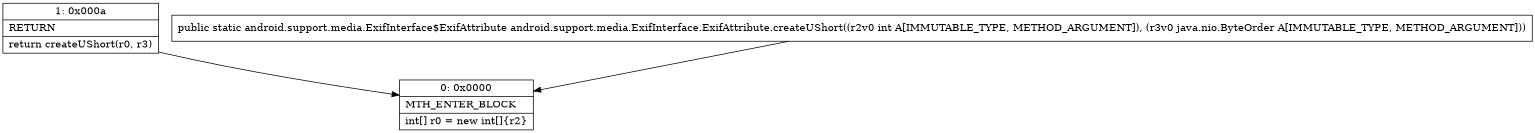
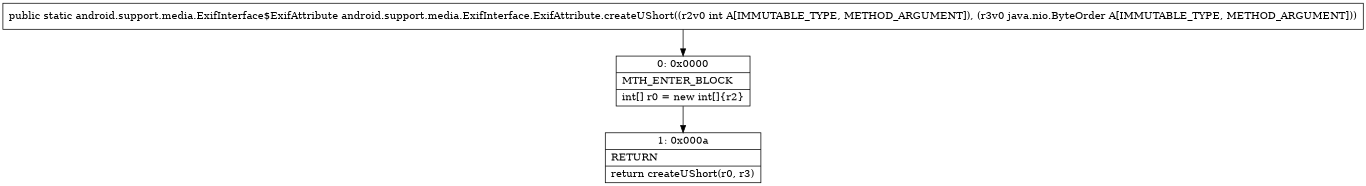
edge "1: 0x000a" -> "0: 0x0000": reversed
